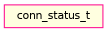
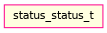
node "conn_status_t": label "conn_status_t" -> "status_status_t"
